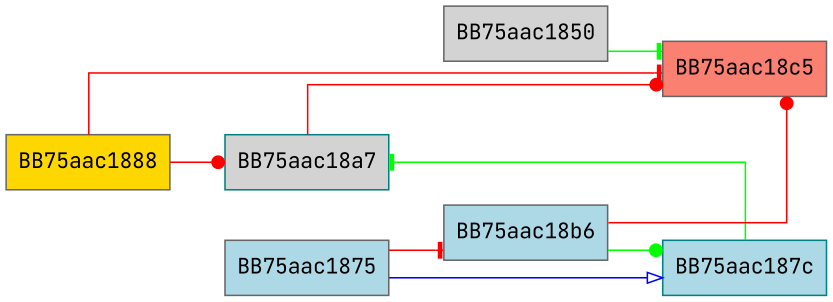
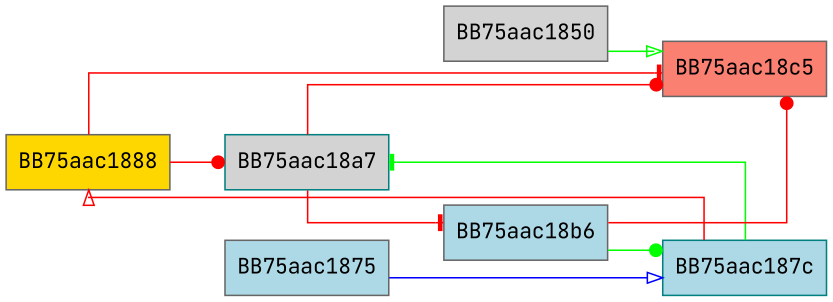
edge "BB75aac1850" -> "BB75aac18c5": arrowhead tee -> onormal
edge "BB75aac187c" -> "BB75aac1888": added
edge "BB75aac1875" -> "BB75aac18b6": now "BB75aac18a7" -> "BB75aac18b6"
